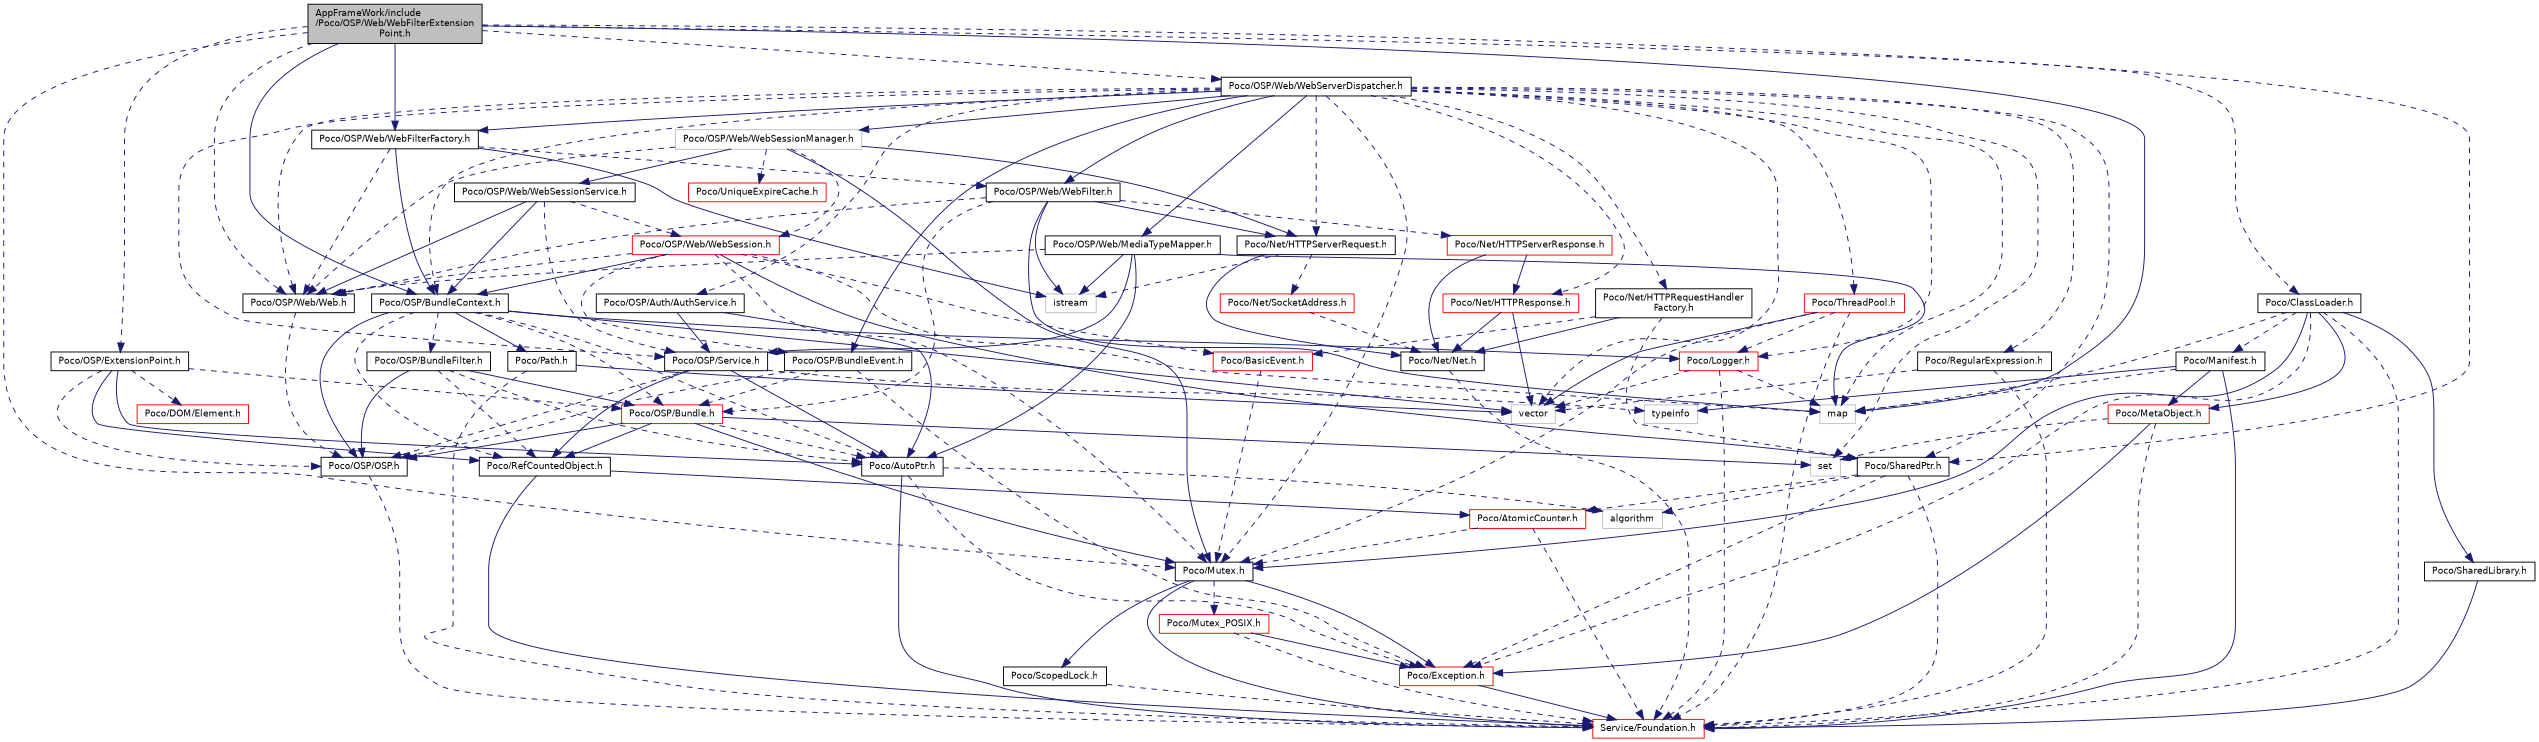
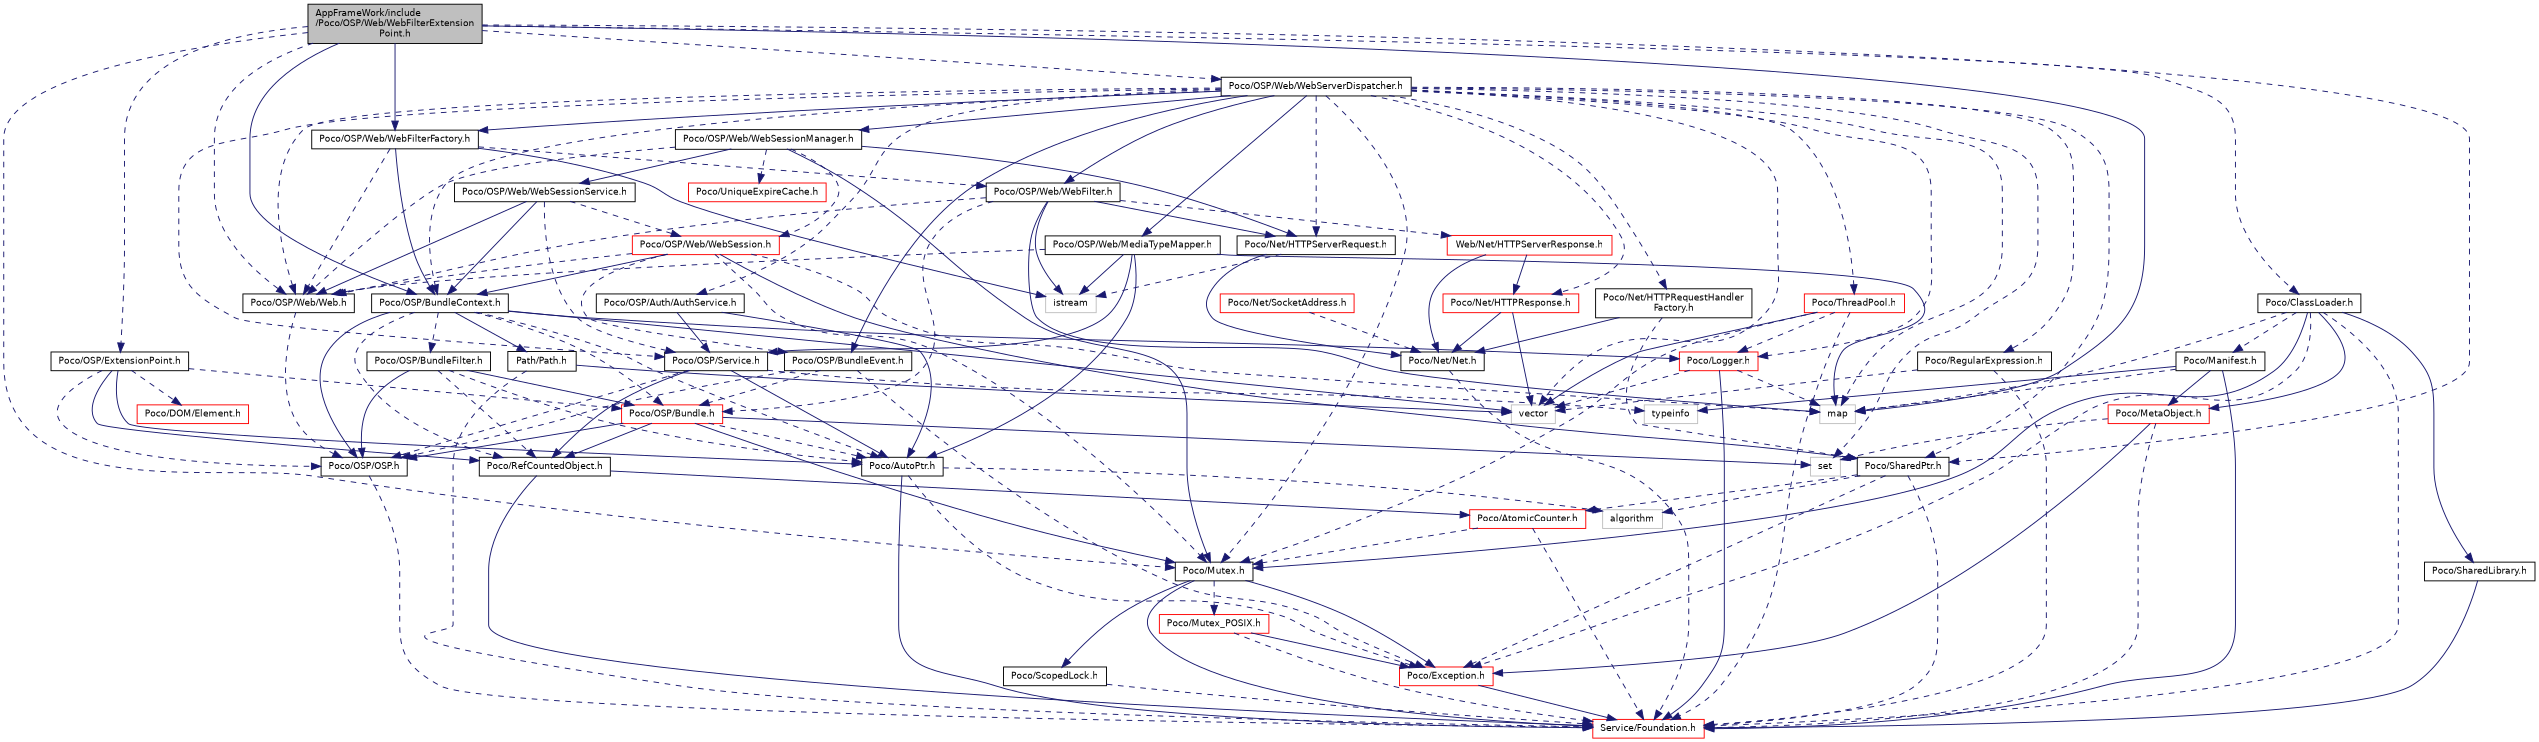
node "Poco/OSP/Web/WebSessionManager.h": color grey75 -> black
node "Poco/Net/HTTPServerResponse.h": label "Poco/Net/HTTPServerResponse.h" -> "Web/Net/HTTPServerResponse.h"
edge "Poco/Net/HTTPServerRequest.h" -> "Poco/Net/SocketAddress.h": removed
node "Poco/Path.h": label "Poco/Path.h" -> "Path/Path.h"
node "Poco/BasicEvent.h": removed
edge "Poco/Logger.h" -> "Service/Foundation.h": style dashed -> solid
